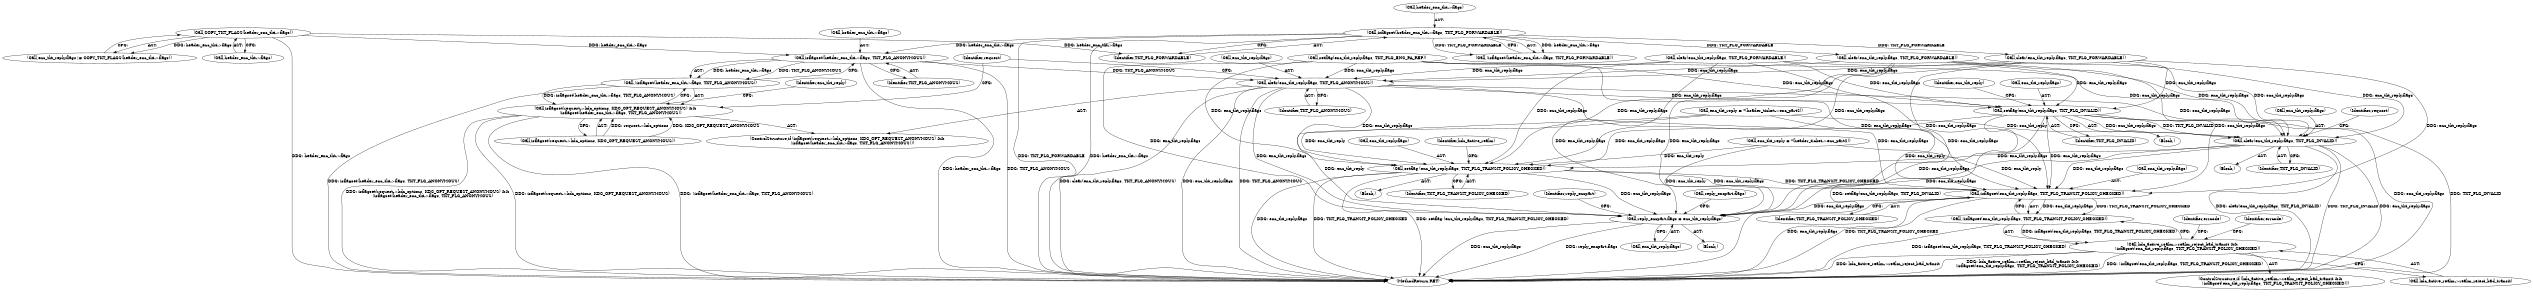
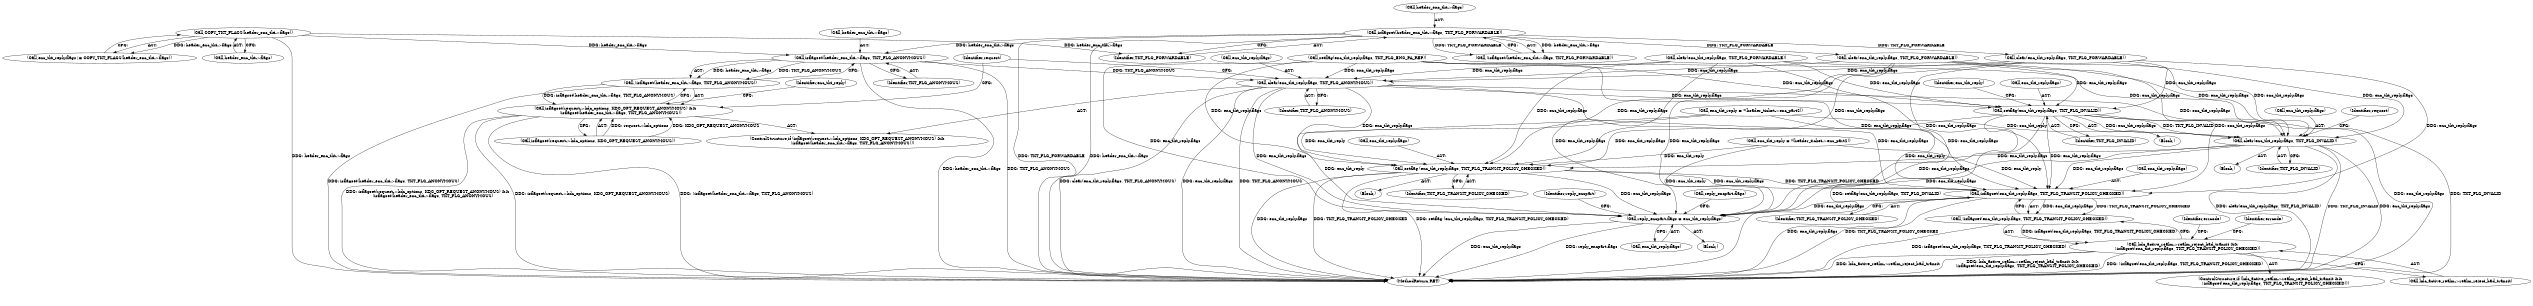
node "(Identifier,kdc_active_realm)": removed
